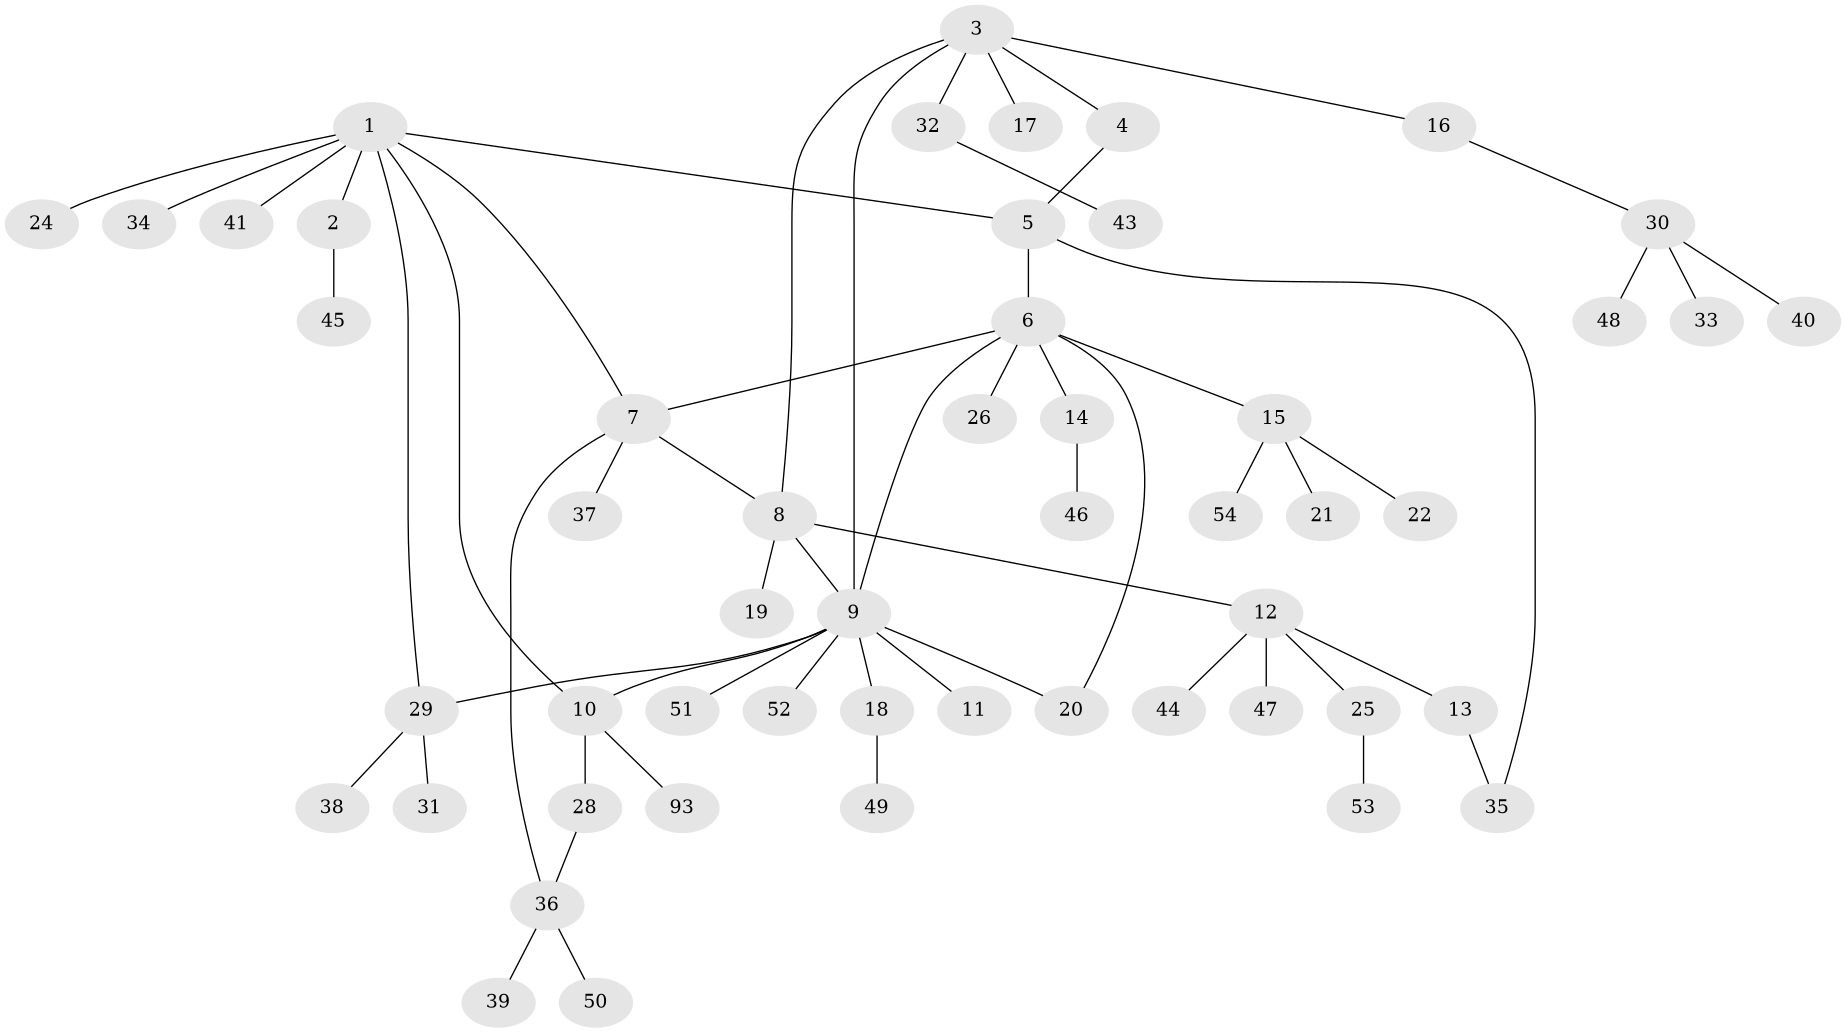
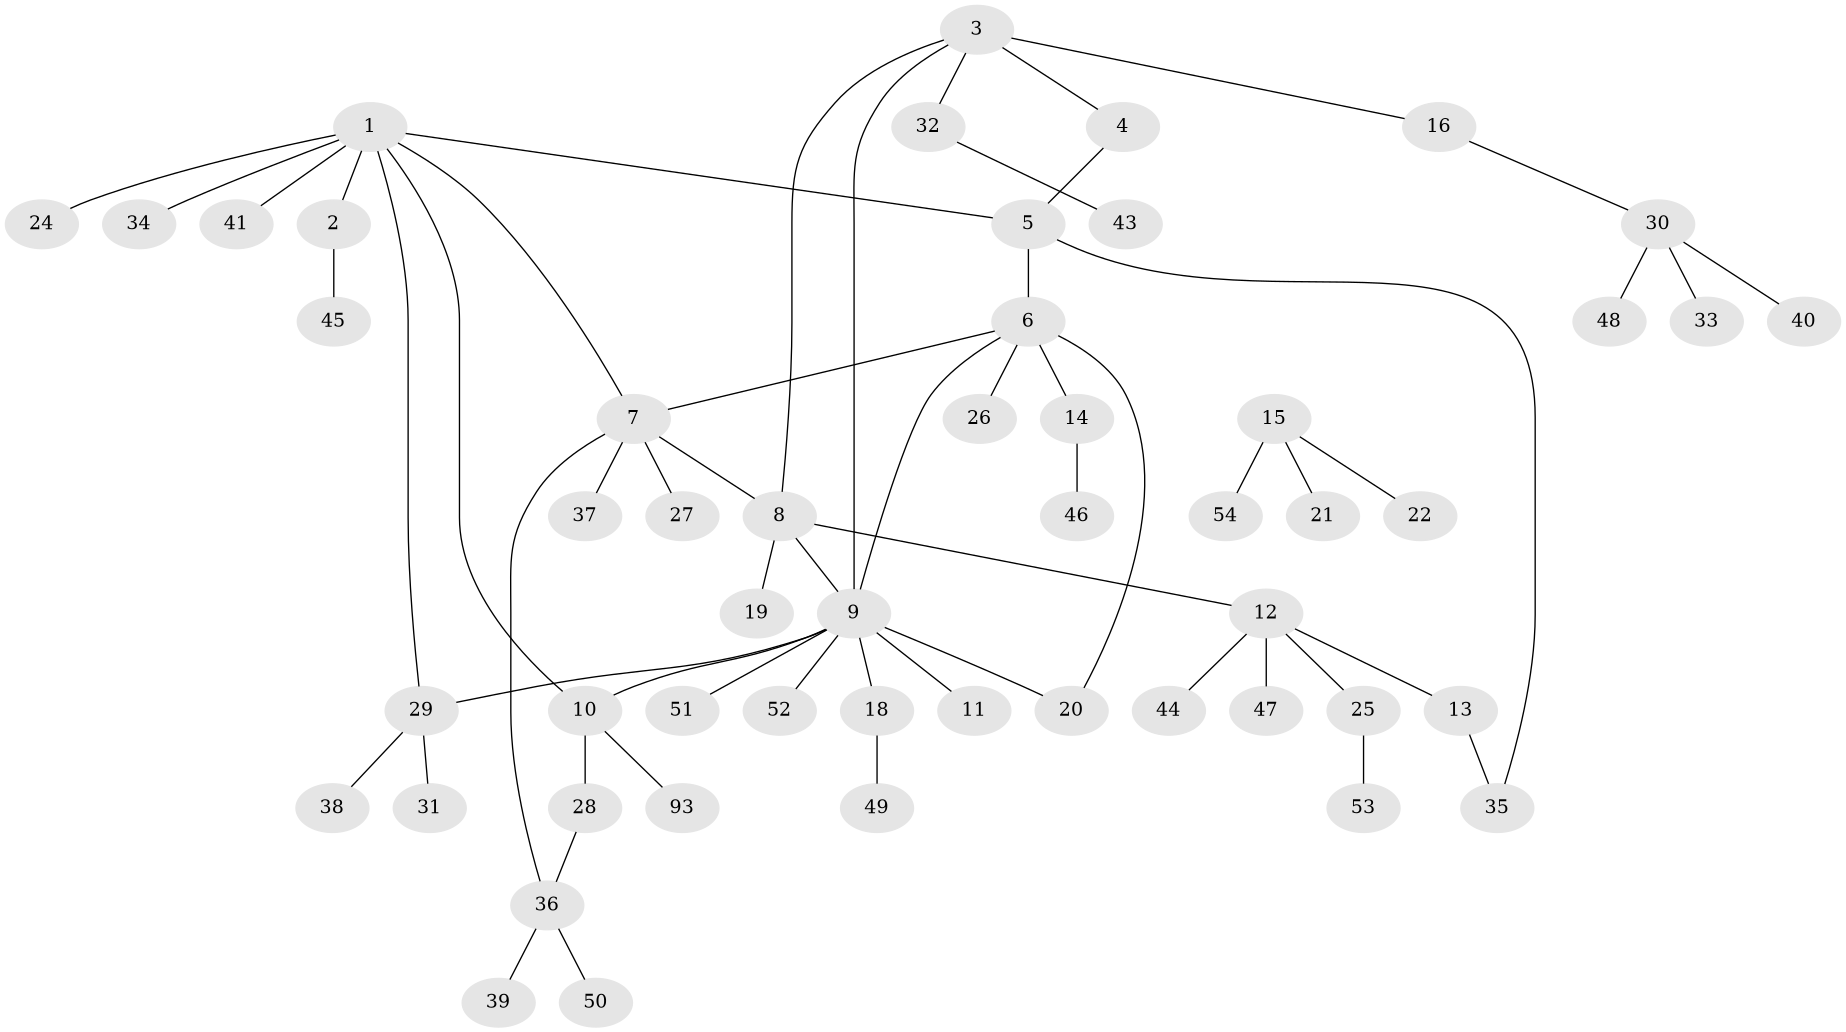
node "17": removed
edge "6" -- "15": removed
node "27": added
